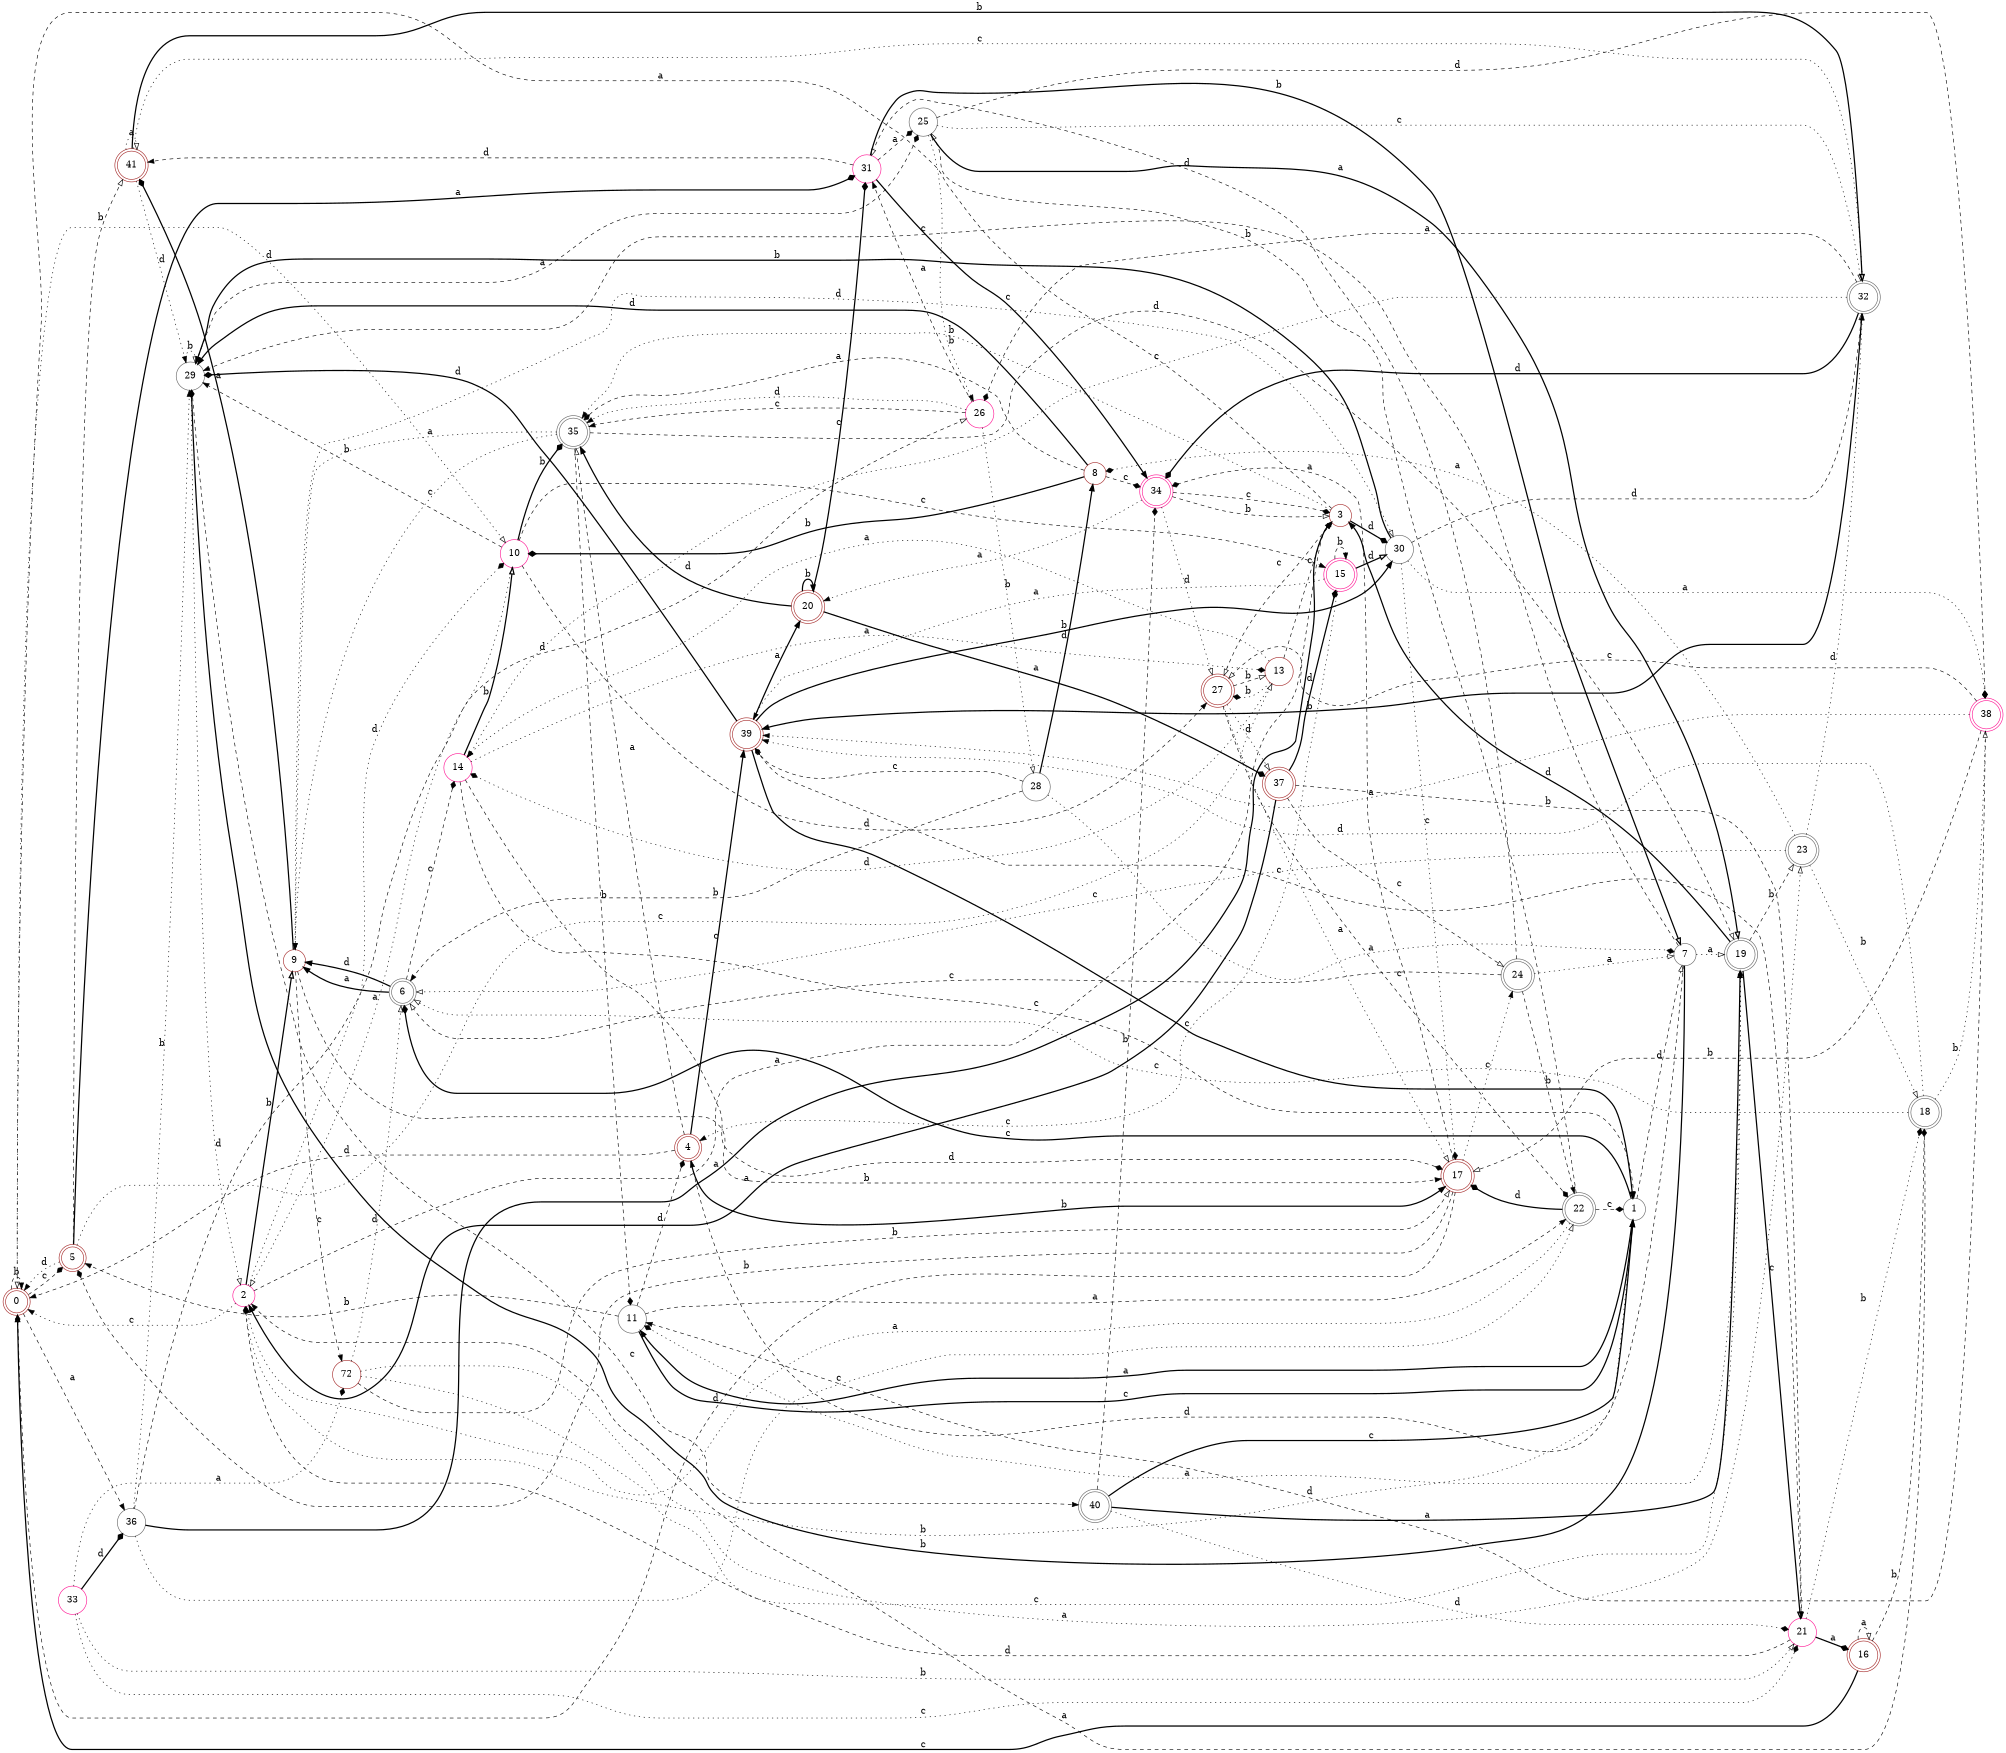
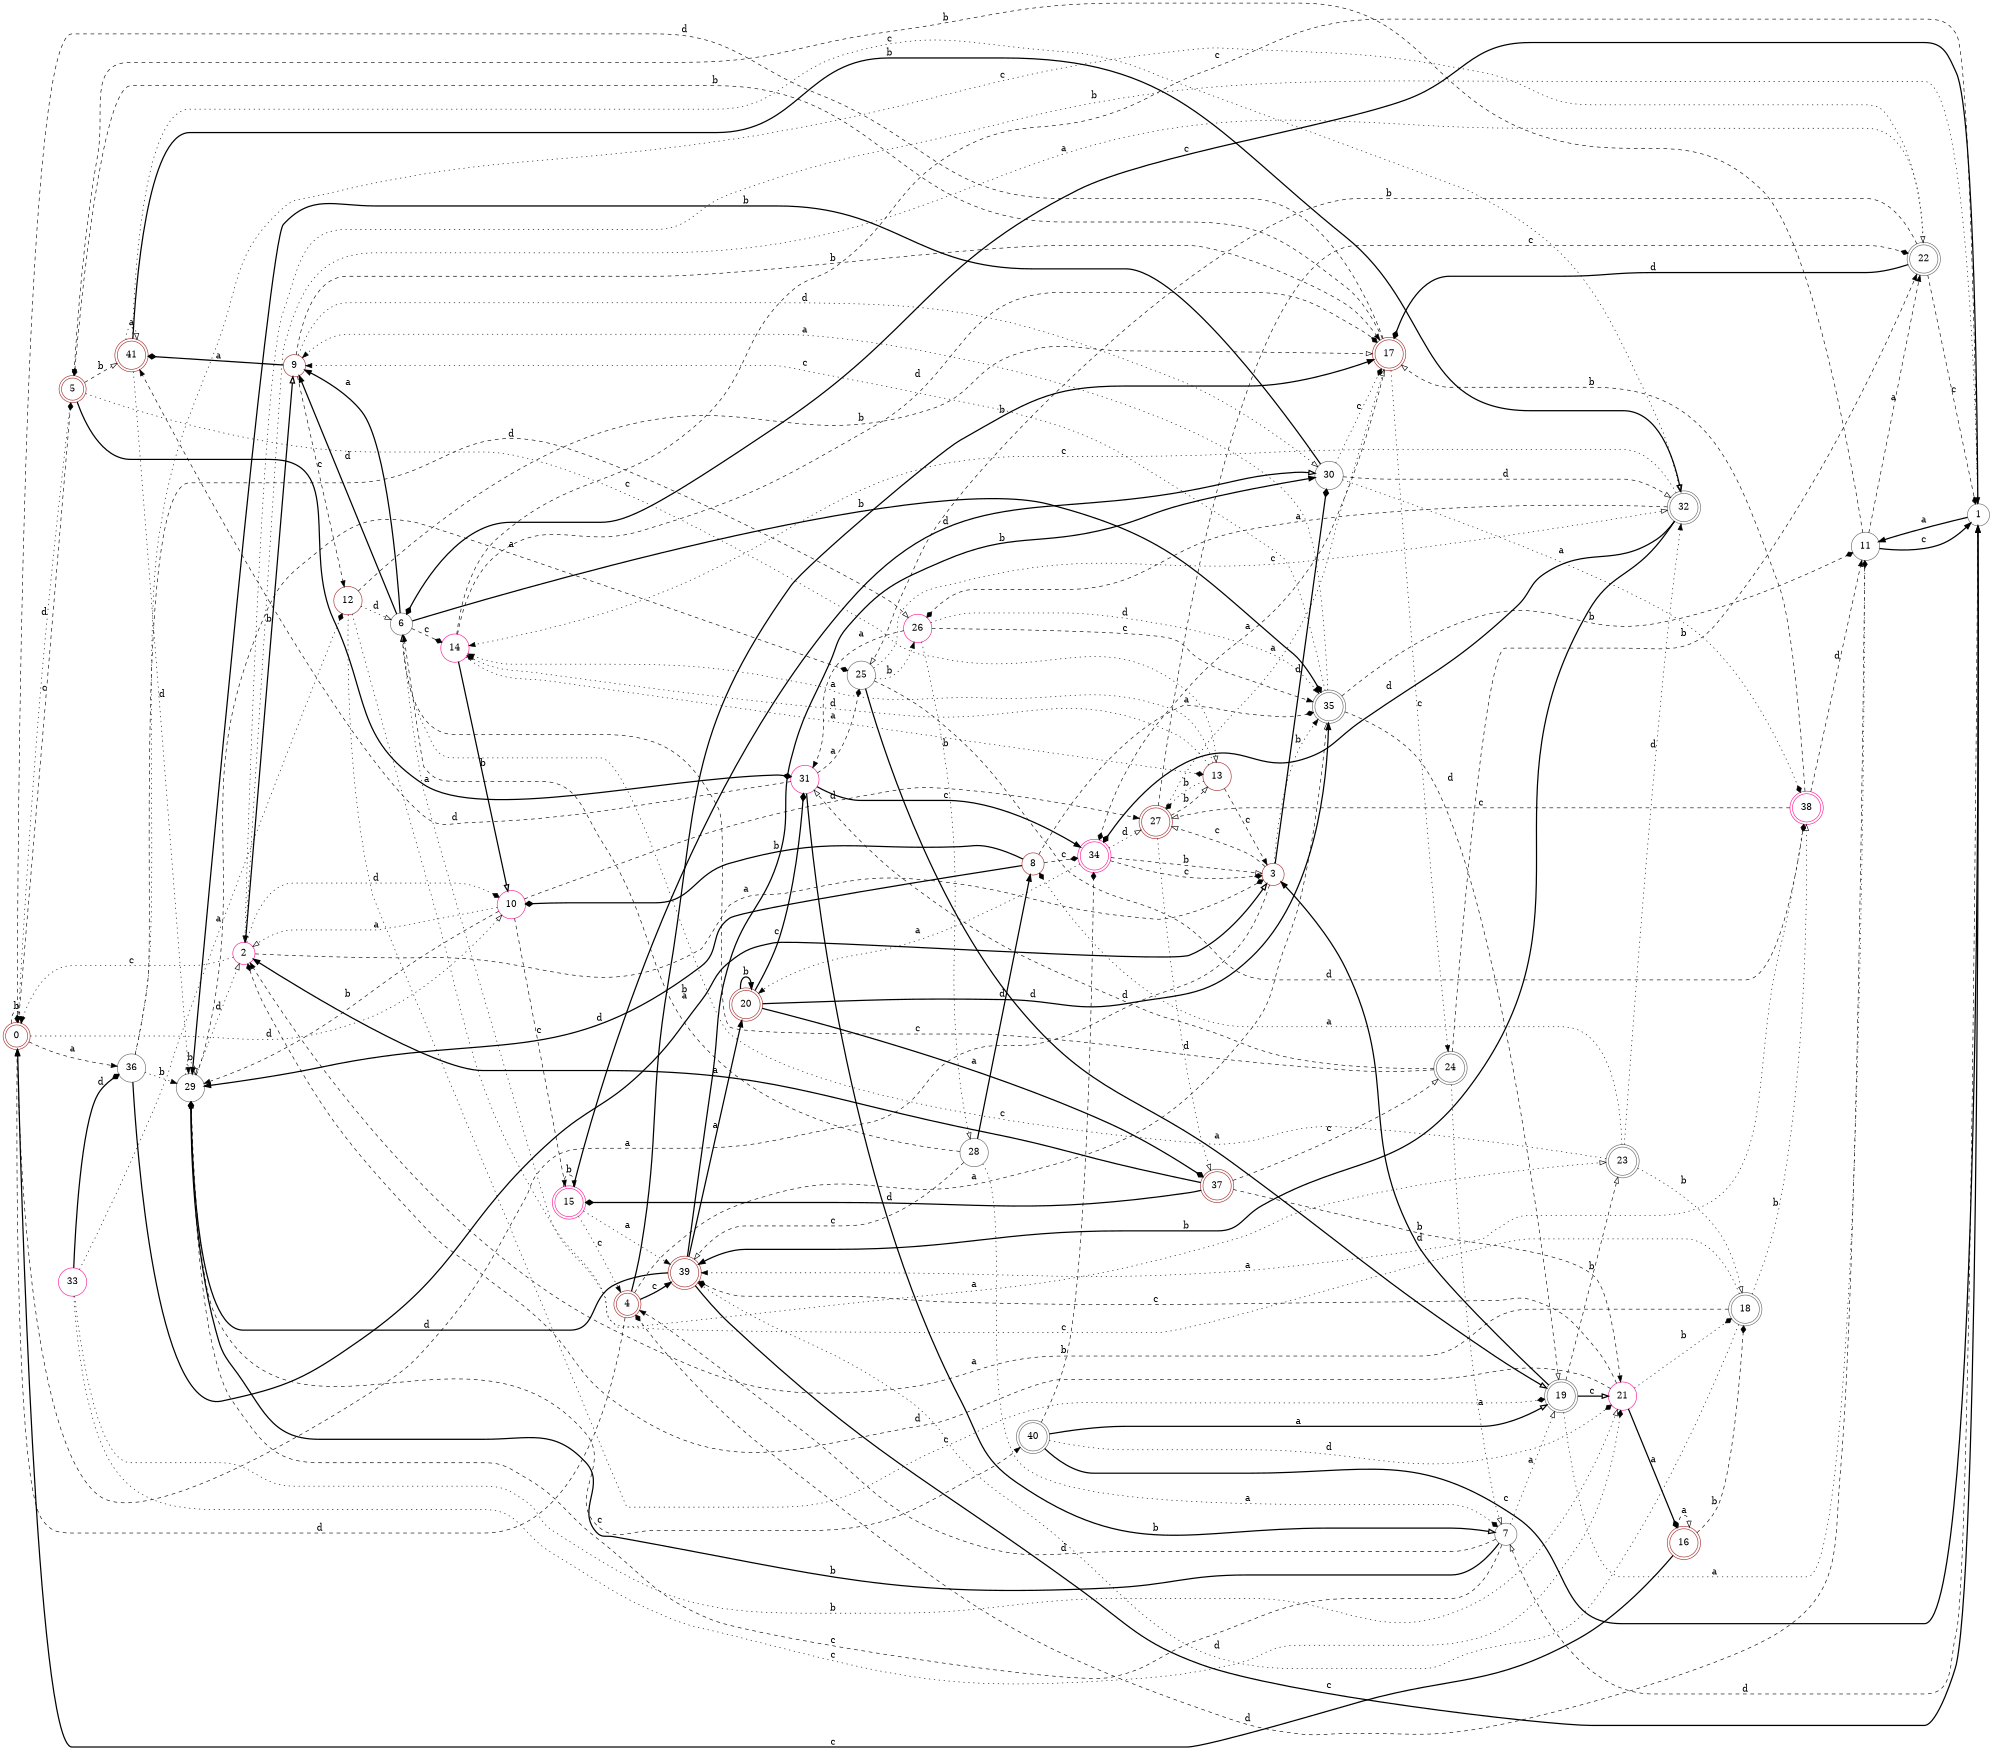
edge "10" -> "35": now "6" -> "35"
node "6": shape doublecircle -> circle
node "72": label "72" -> "12"
